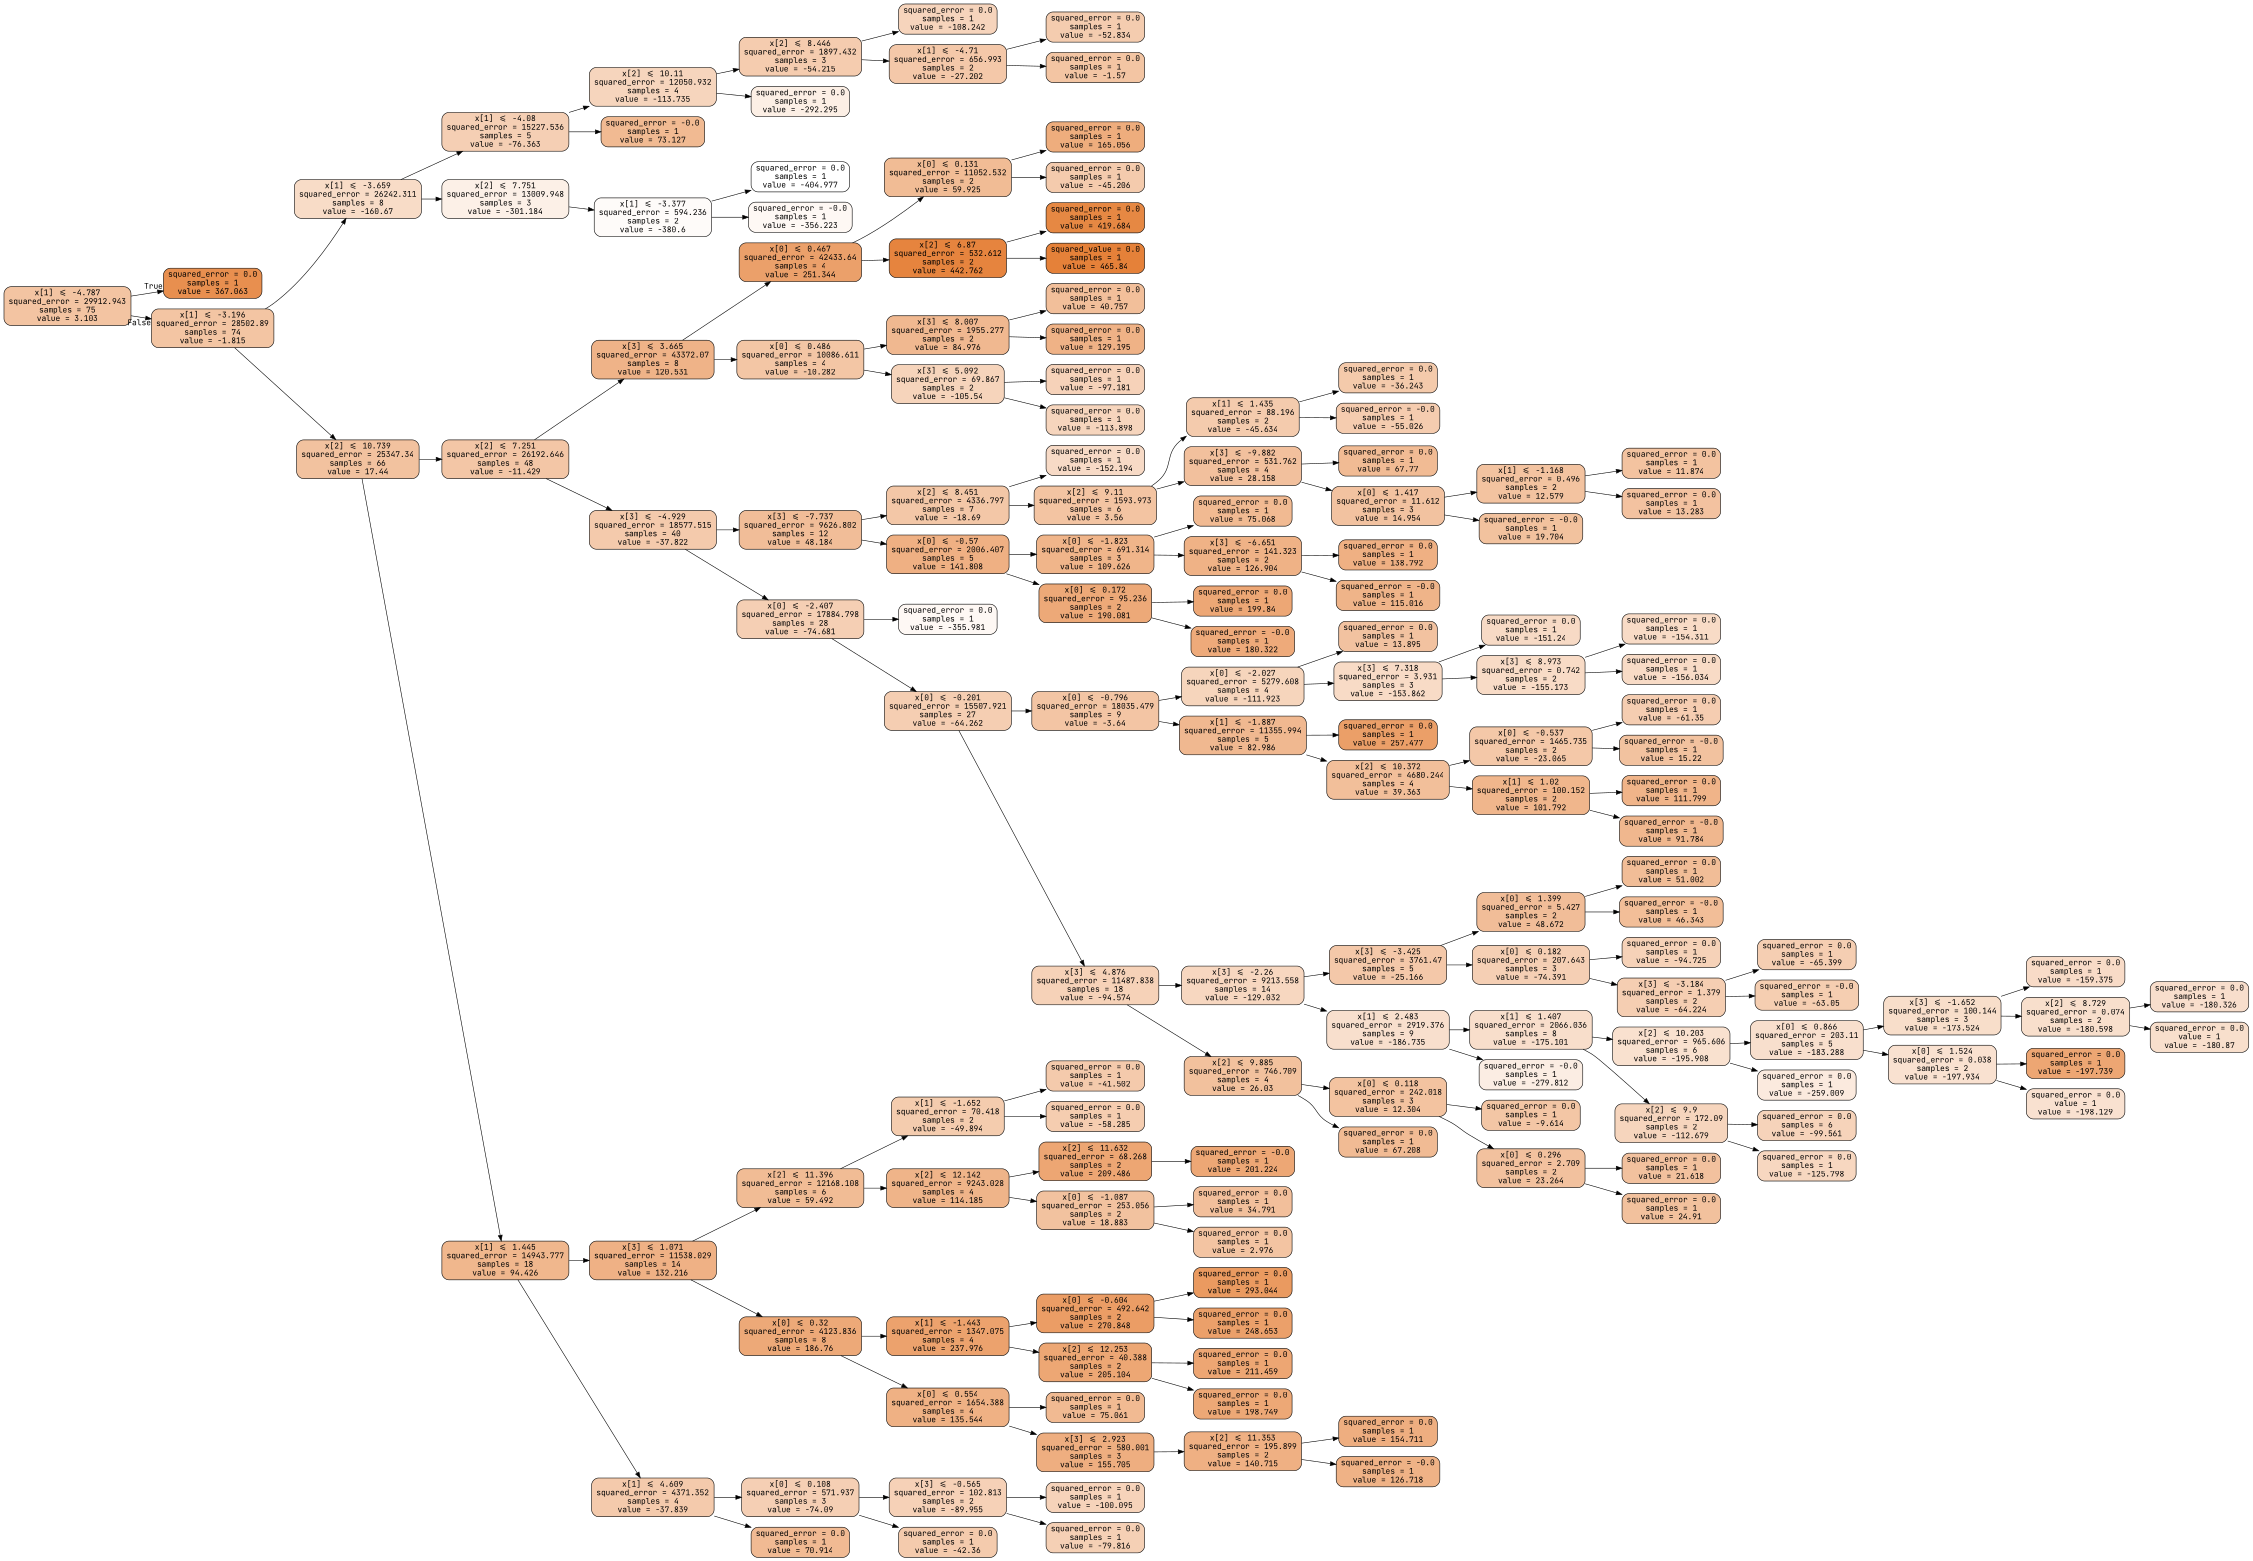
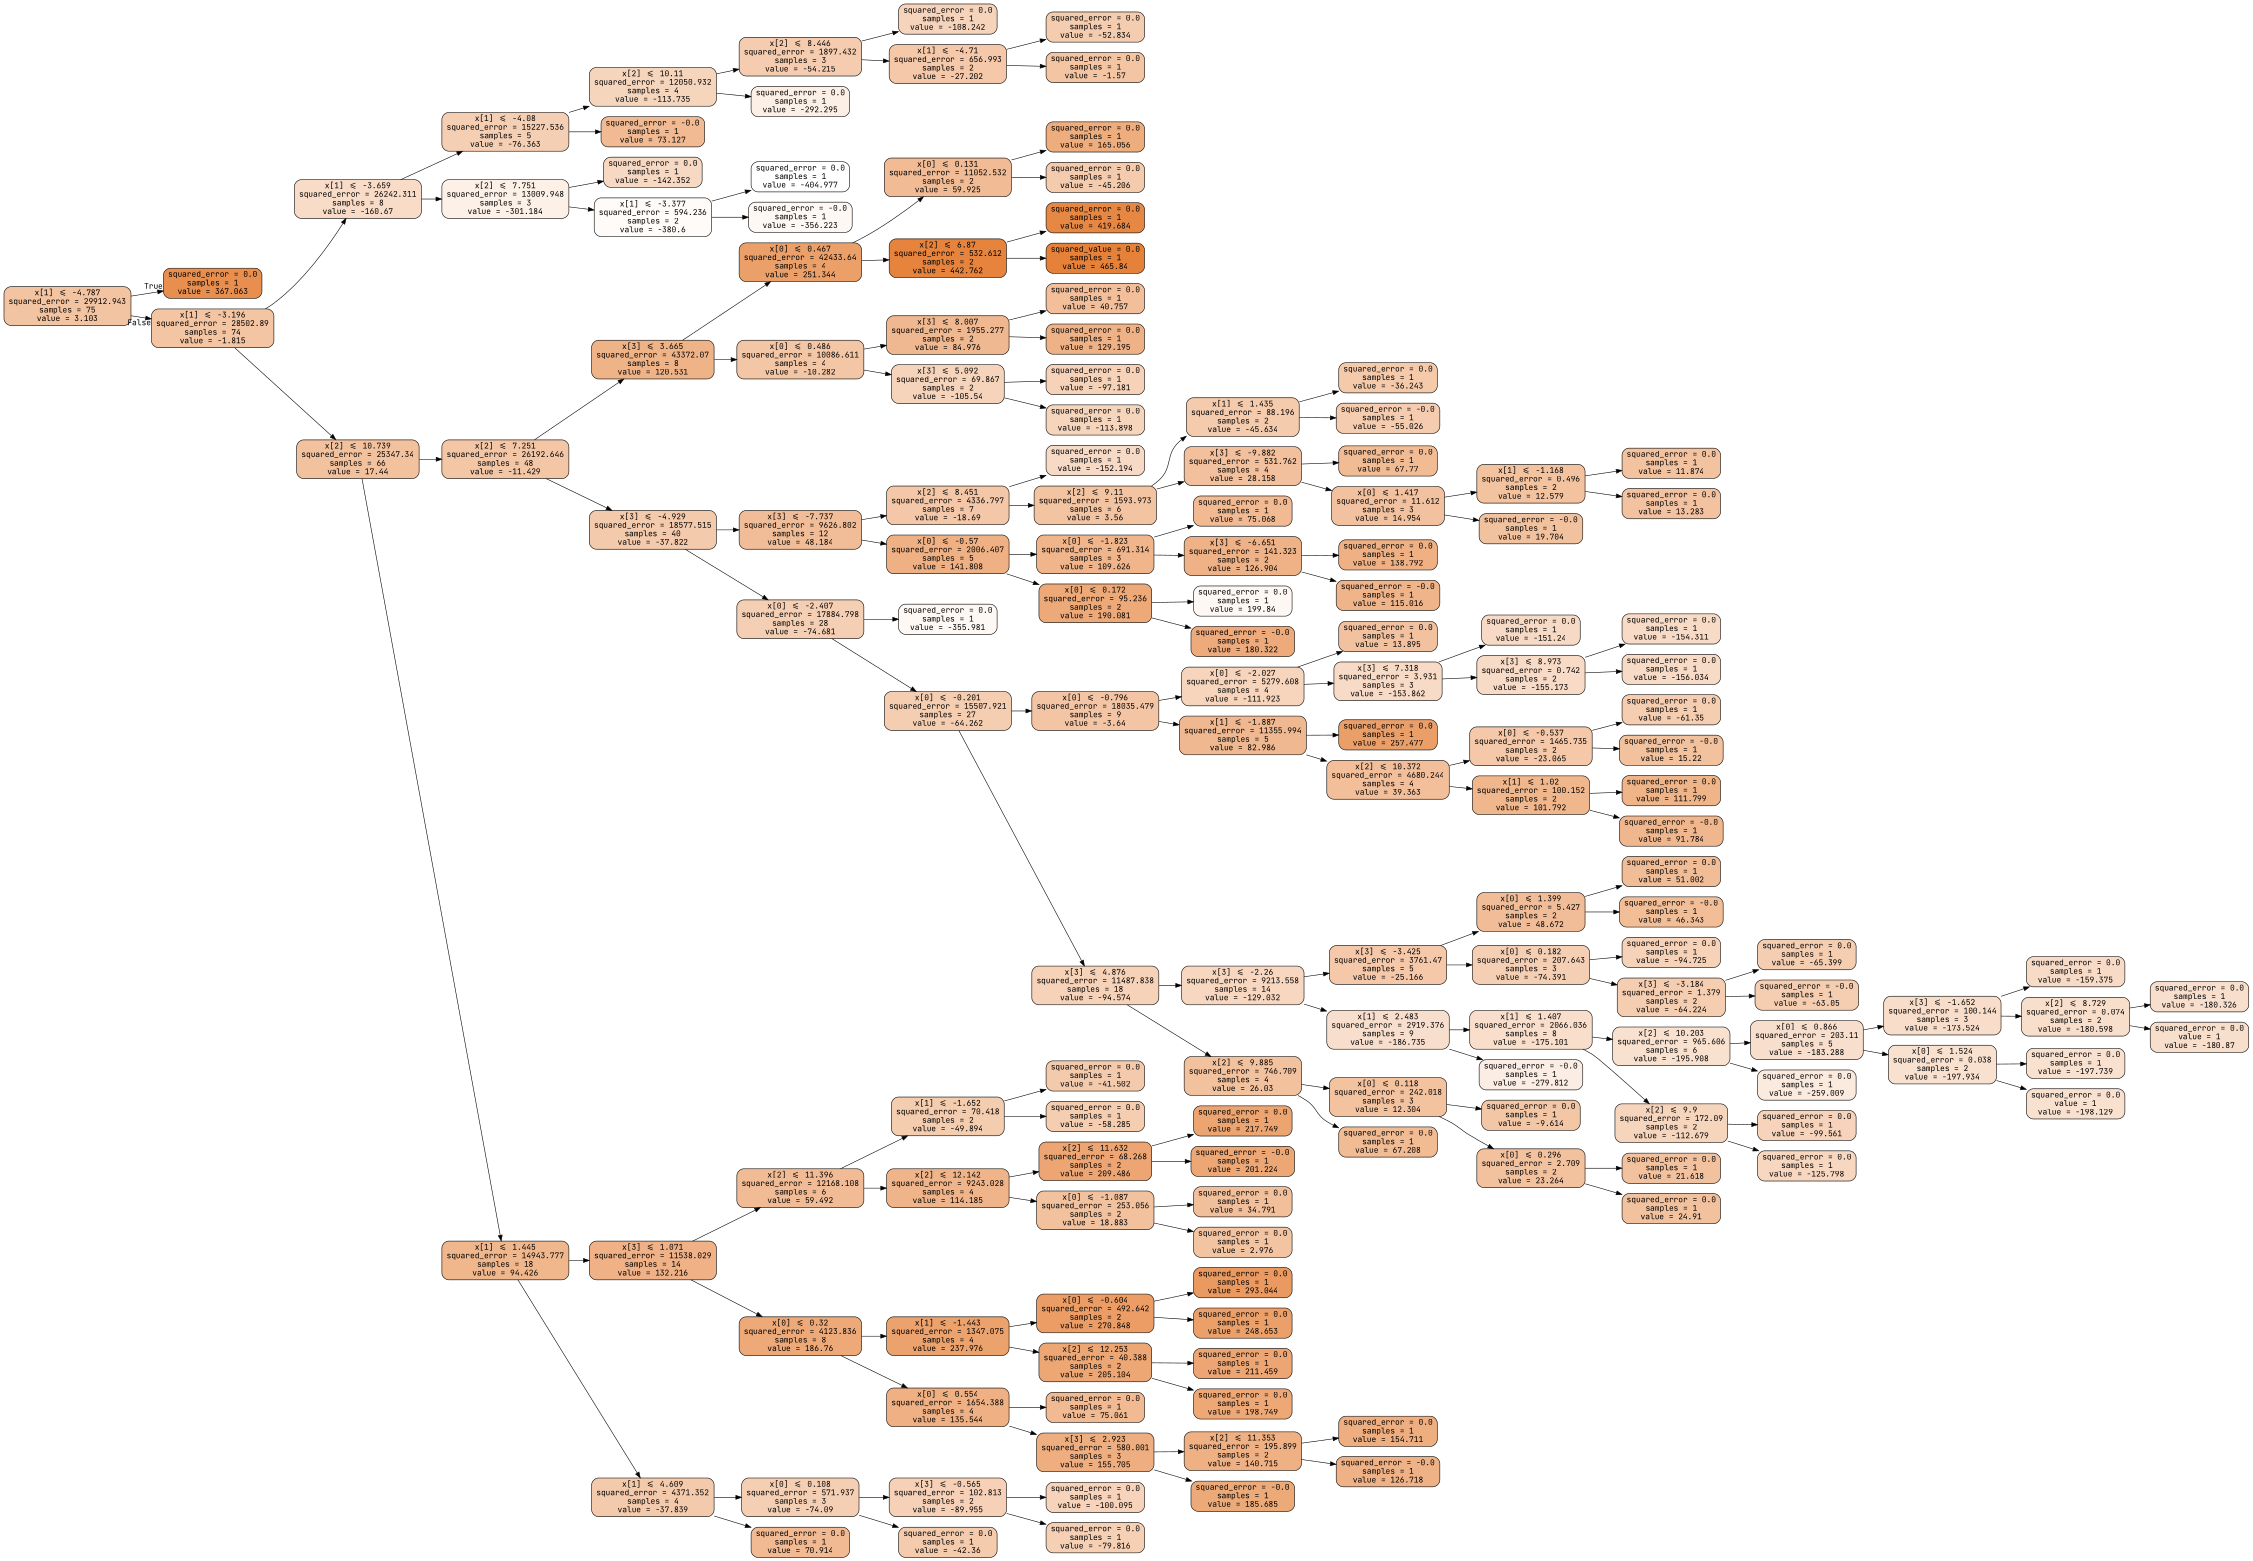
node "squared_error = 0.0 samples = 1 value = -142.352": added
node "squared_error = 0.0 samples = 1 value = 199.84": fillcolor #eda775 -> #fef8f4
node "squared_error = 0.0 samples = 1 value = -197.739": fillcolor #eda673 -> #f9e1d0
node "squared_error = 0.0 samples = 1 value = 217.749": added
node "squared_error = 0.0 samples = 6 value = -99.561": label "squared_error = 0.0 samples = 6 value = -99.561" -> "squared_error = 0.0 samples = 1 value = -99.561"
node "squared_error = -0.0 samples = 1 value = 185.685": added
